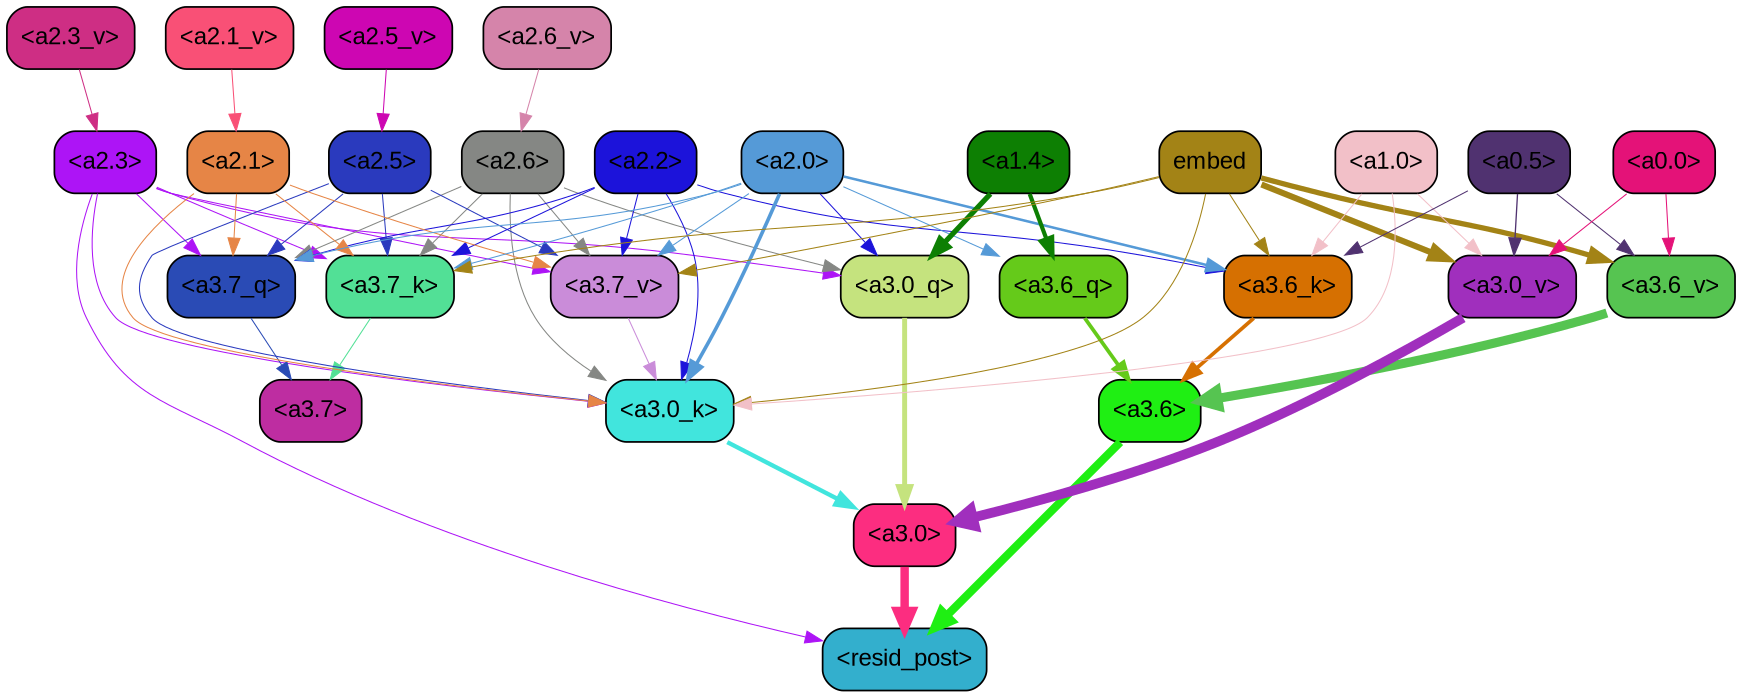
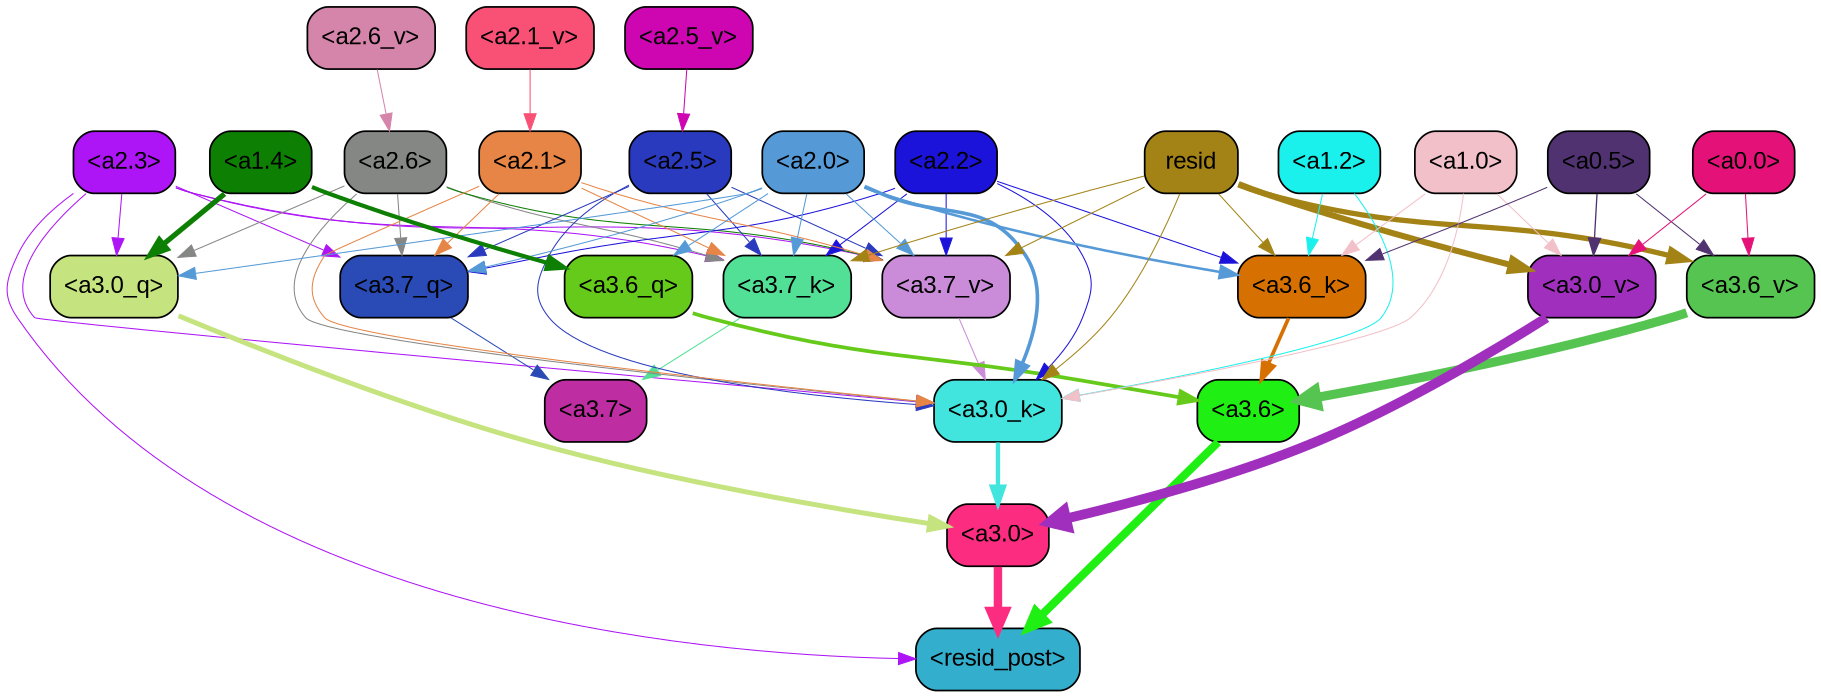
node "<a2.3_v>": removed
node "embed": label "embed" -> "resid"
node "<a1.2>": added
edge "<a2.6>" -> "<a3.7_v>": color #858784 -> #0d7f03
edge "<a2.0>" -> "<a3.0_q>": color #1c13da -> #559ad7
